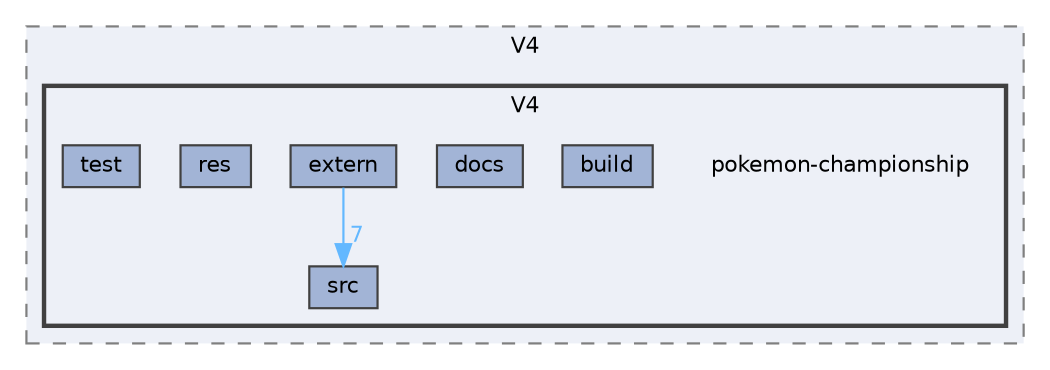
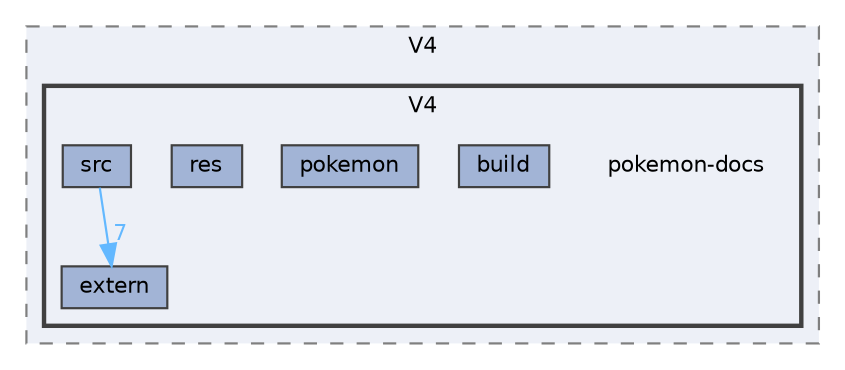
node "test": removed
node "docs": label "docs" -> "pokemon"
node "pokemon-championship": label "pokemon-championship" -> "pokemon-docs"
edge "extern" -> "src": reversed
